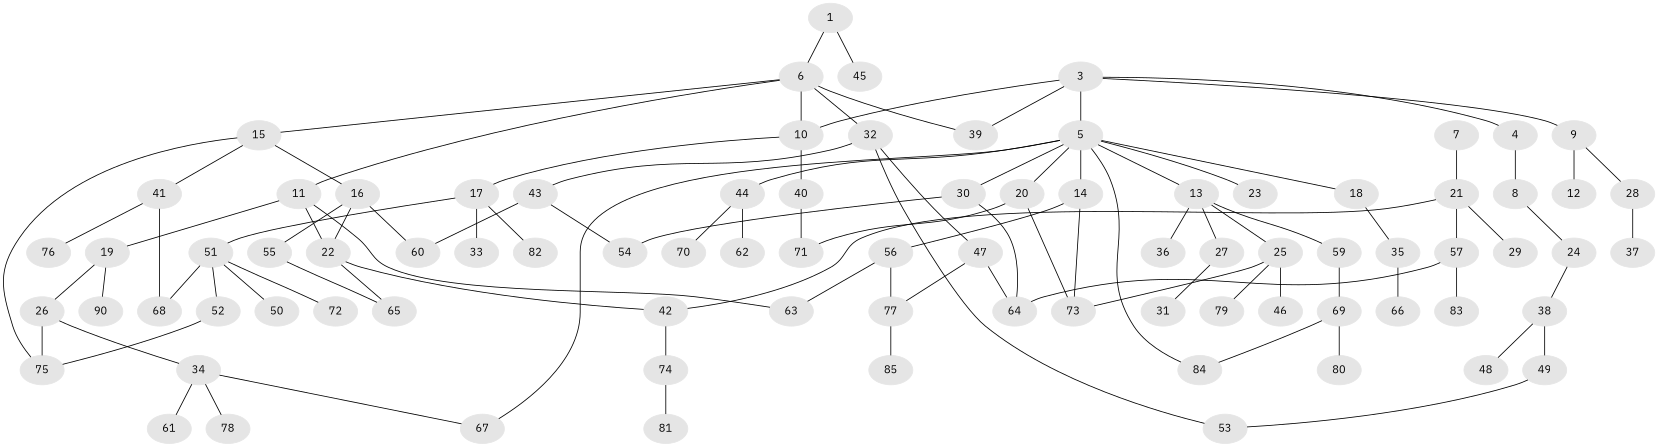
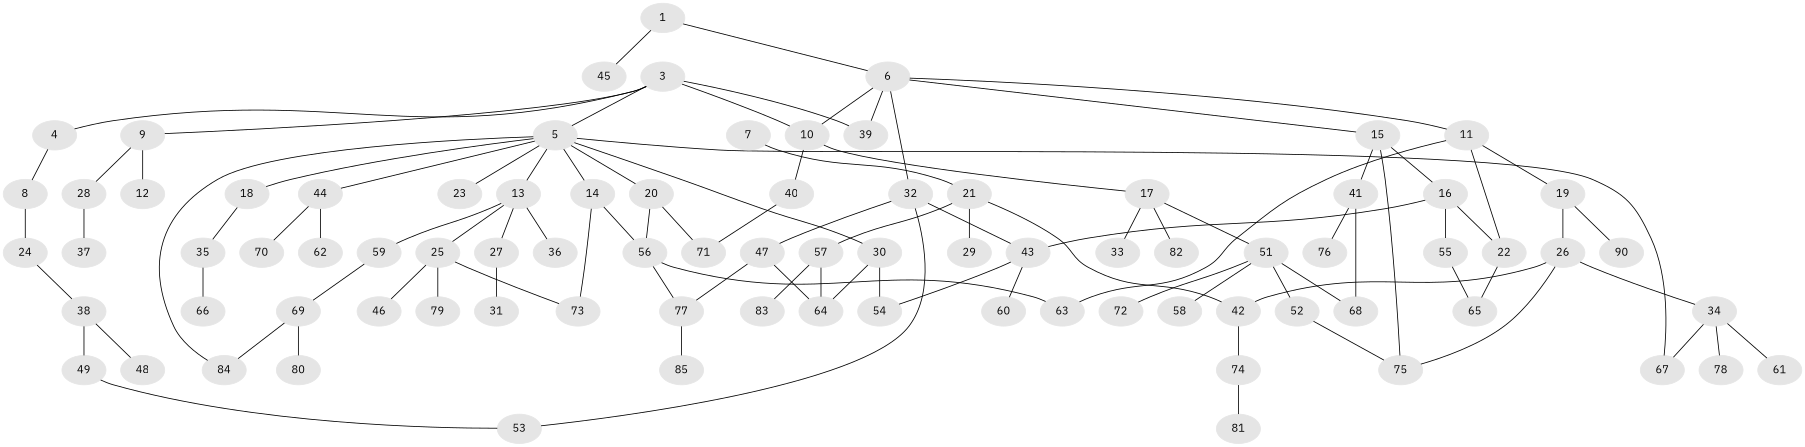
edge "16" -- "60": now "16" -- "43"
edge "20" -- "73": now "20" -- "56"
edge "22" -- "42": now "26" -- "42"
node "50": label "50" -> "58"
